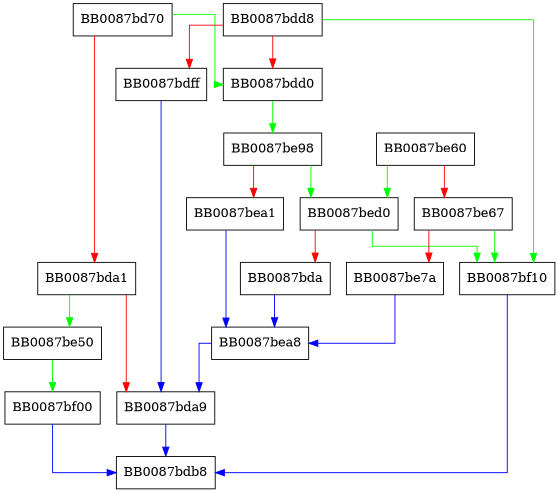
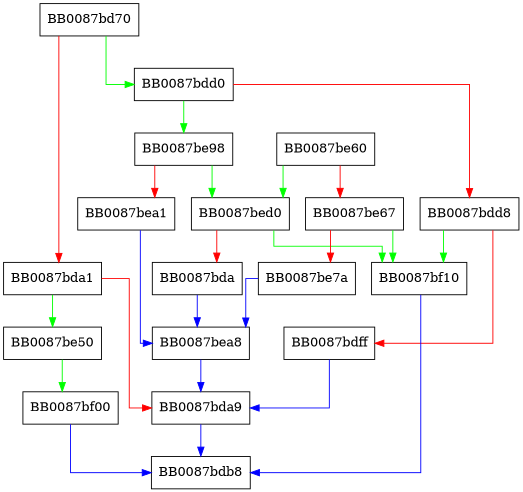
edge "BB0087bdd8" -> "BB0087bdd0": reversed
